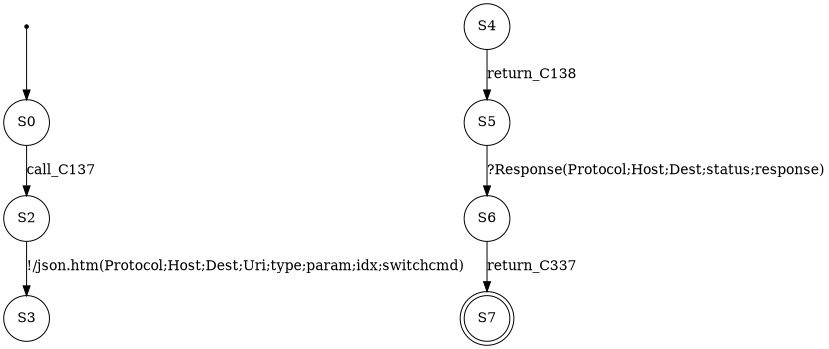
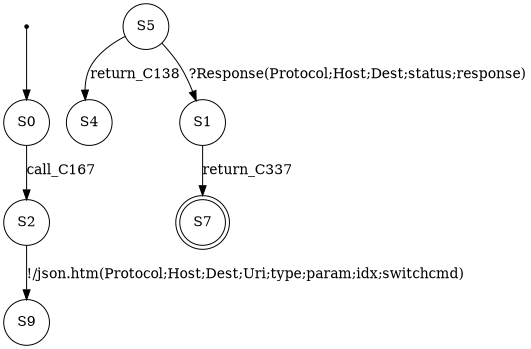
edge "S4" -> "S5": reversed
edge "S0" -> "S2": label "call_C137" -> "call_C167"
node "S6": label "S6" -> "S1"
node "S3": label "S3" -> "S9"
